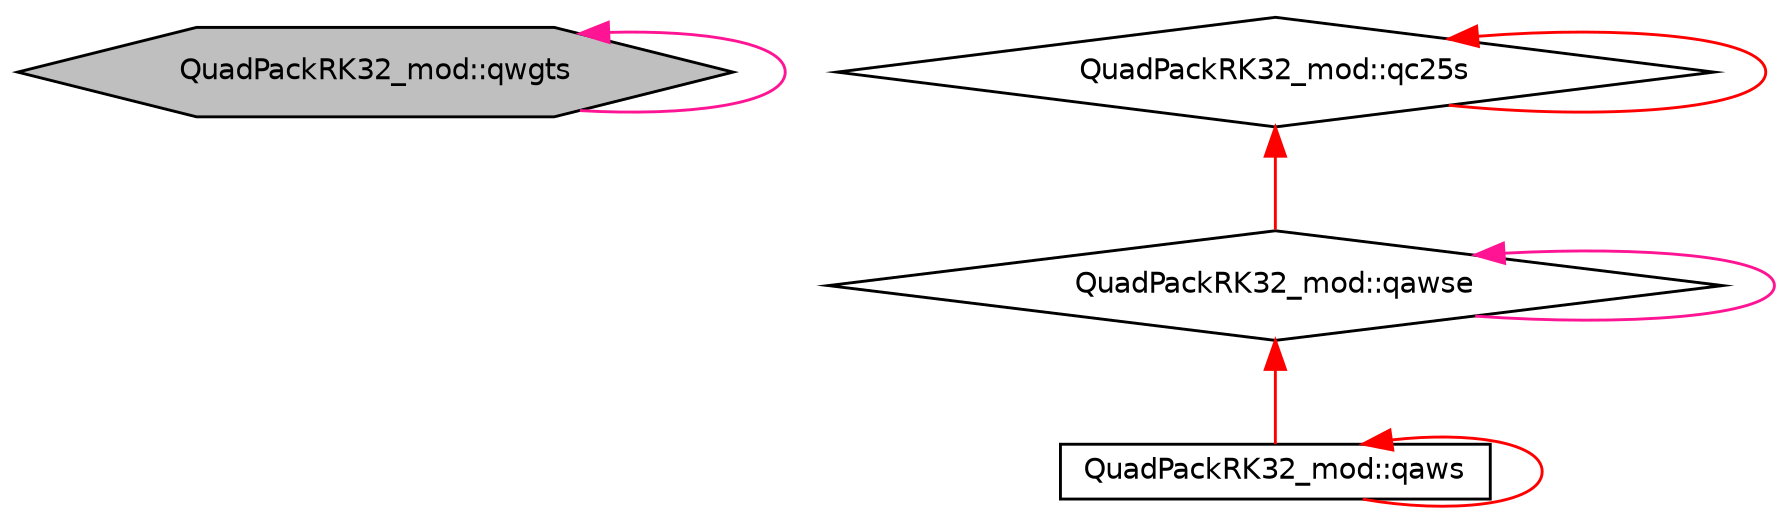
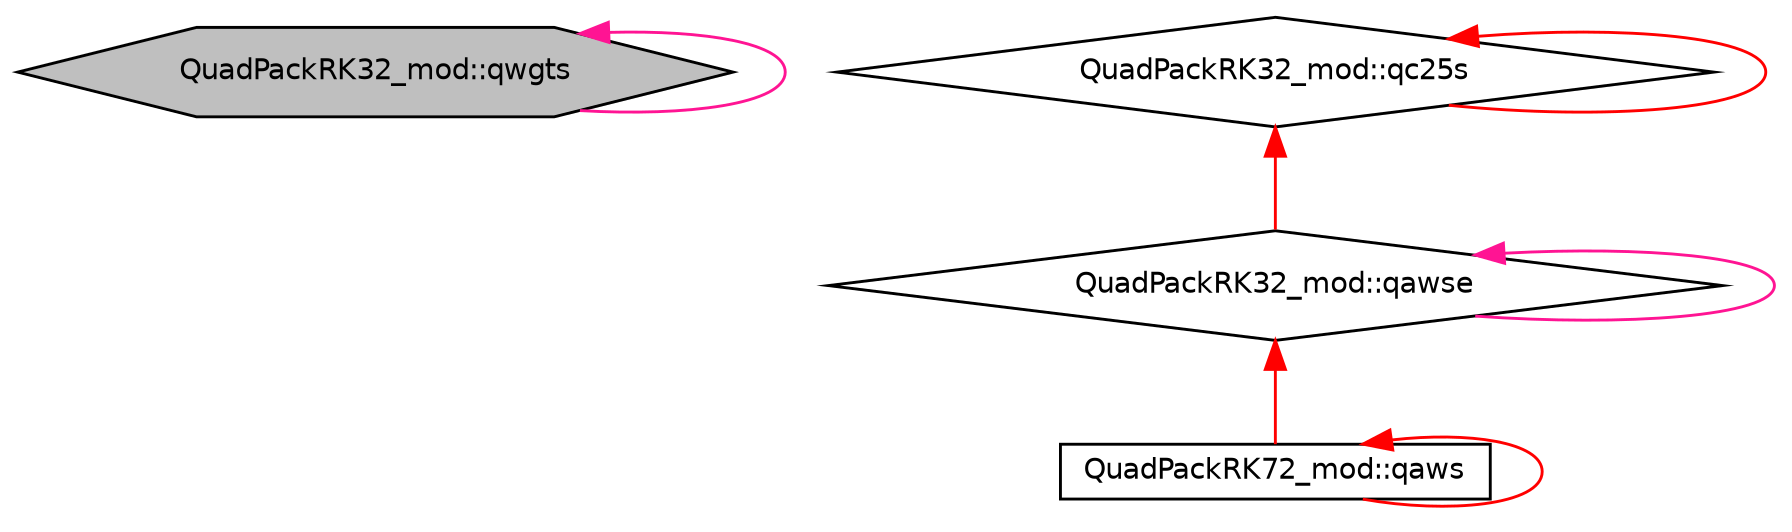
node "QuadPackRK32_mod::qaws": label "QuadPackRK32_mod::qaws" -> "QuadPackRK72_mod::qaws"
